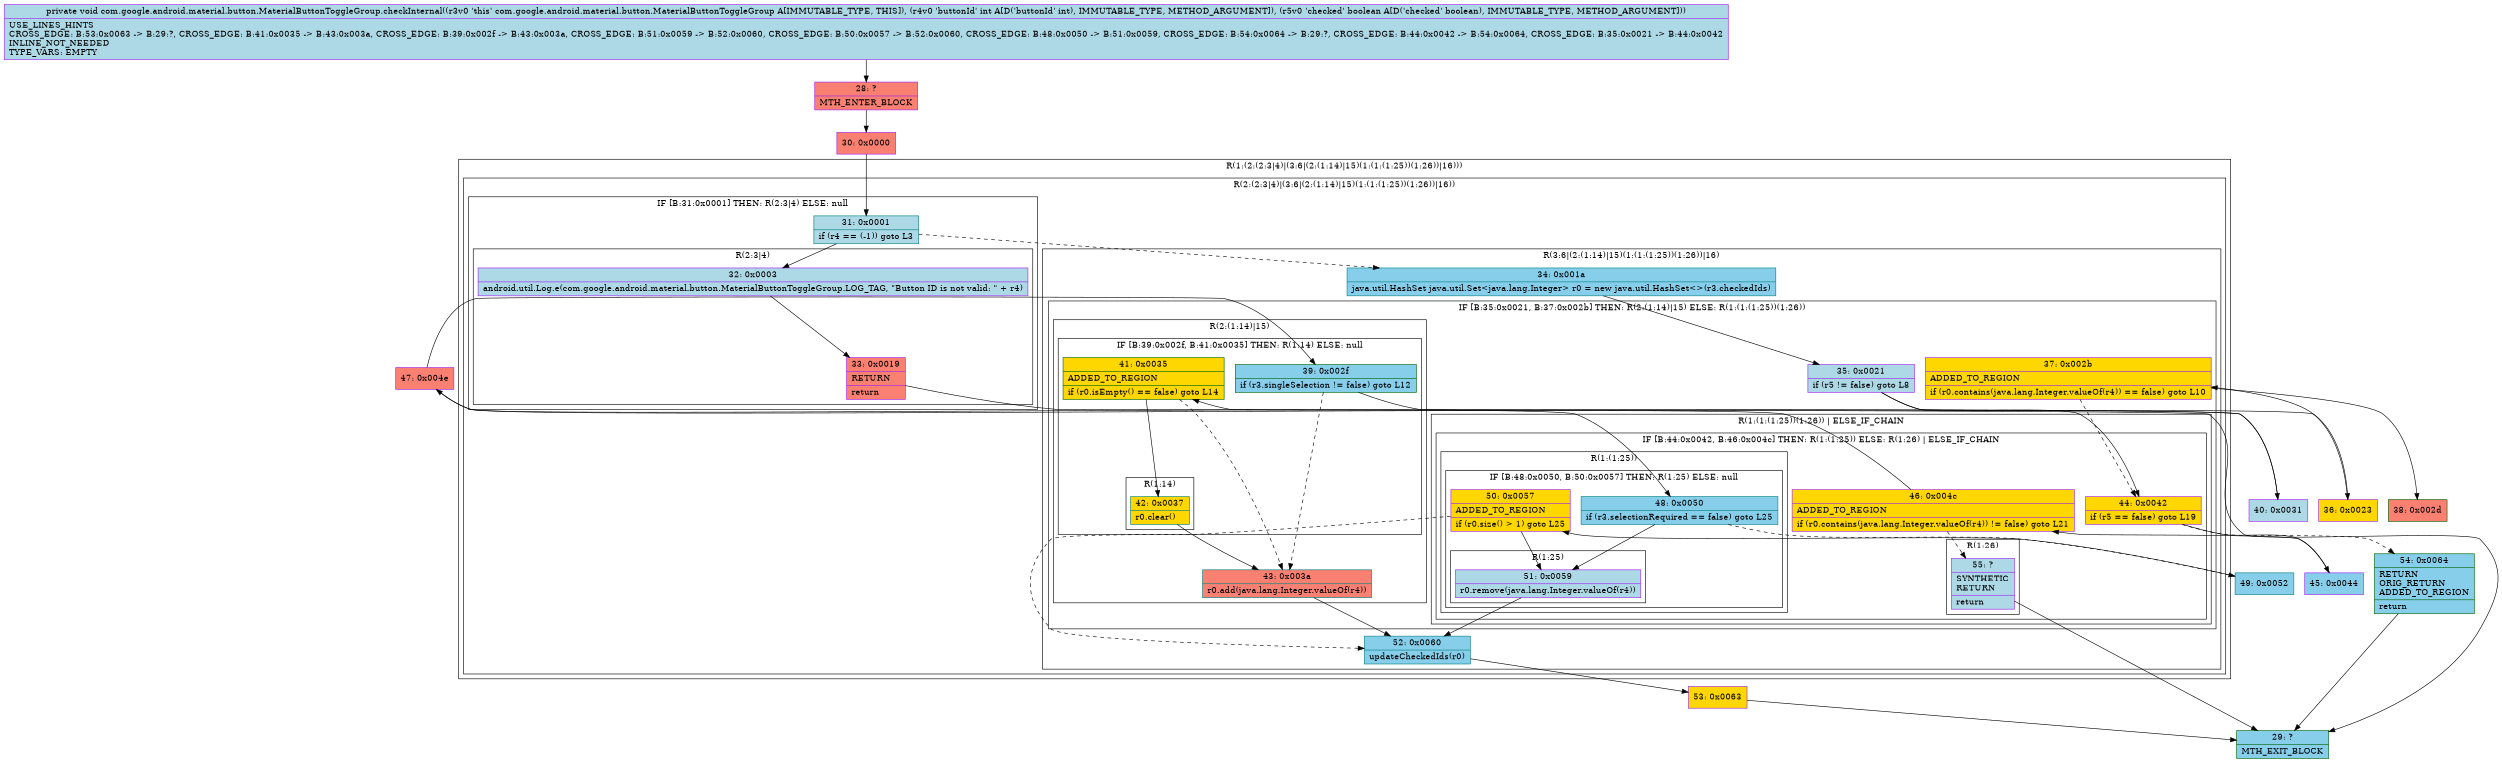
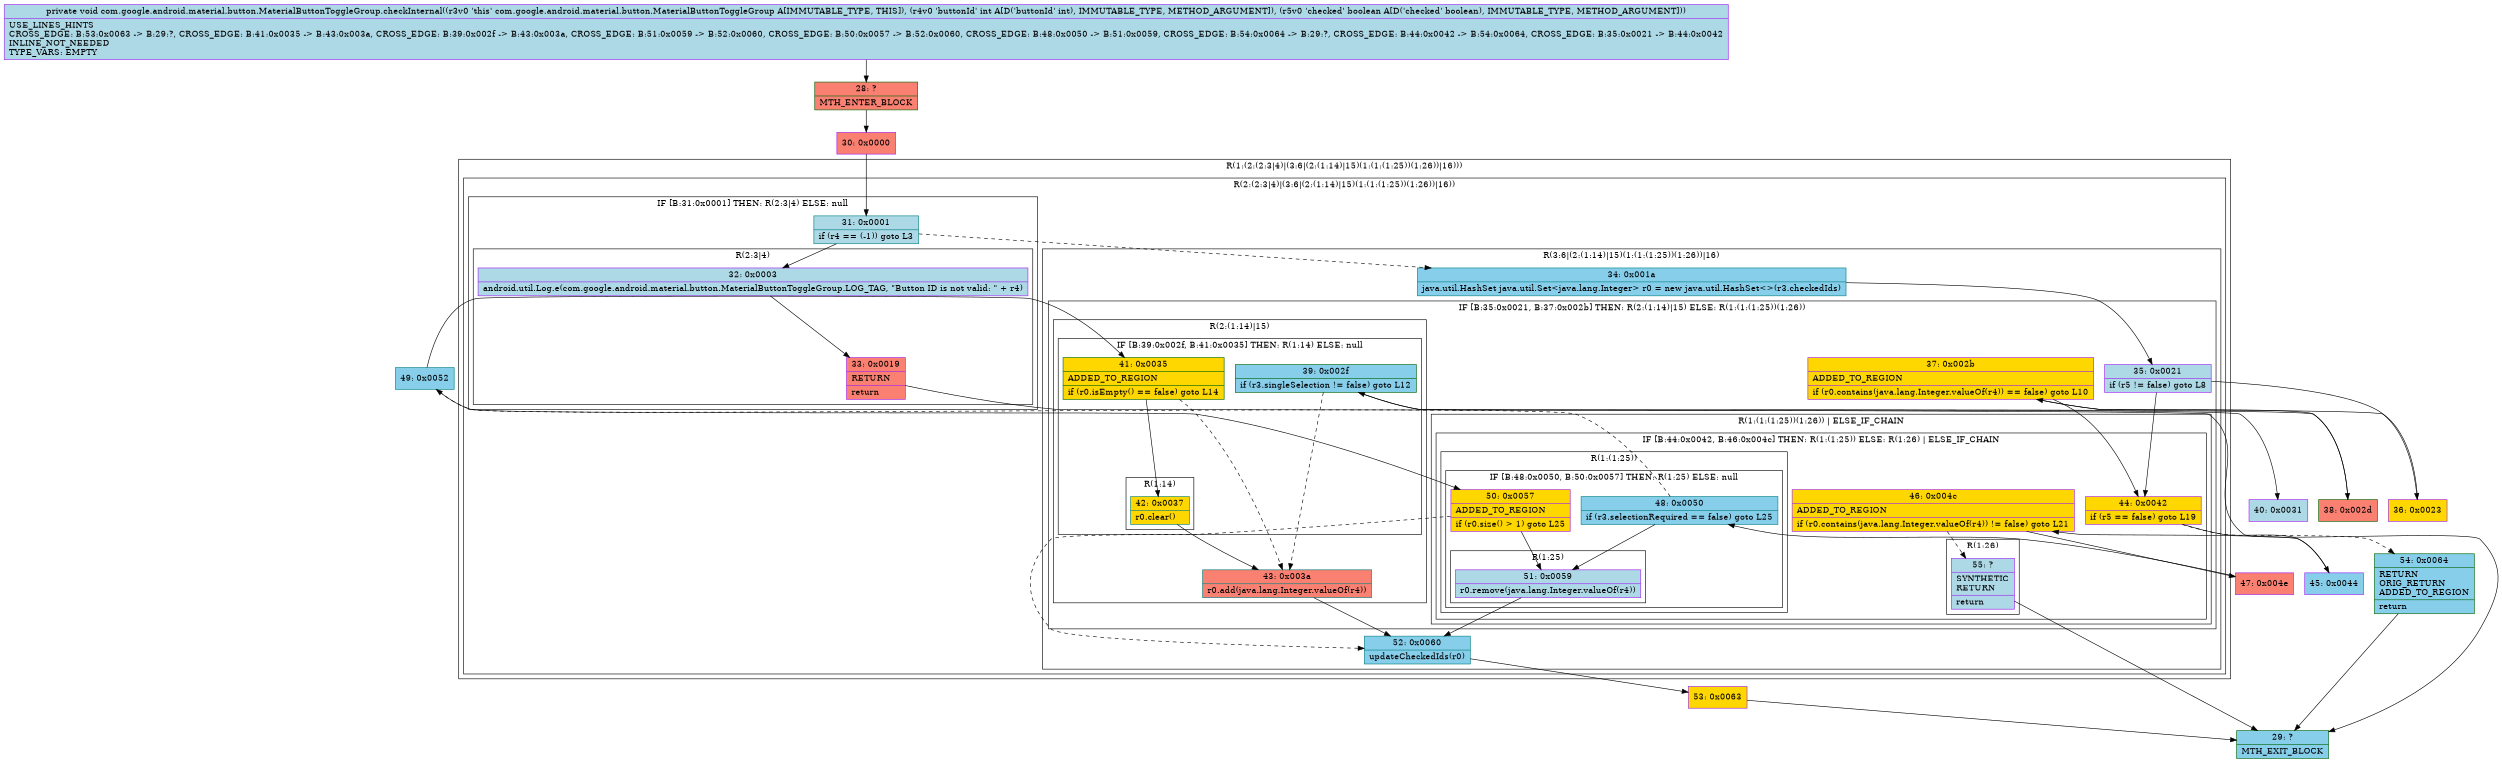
node "28: ?": color purple -> darkgreen
edge "47: 0x004e" -> "39: 0x002f": now "38: 0x002d" -> "39: 0x002f"
edge "40: 0x0031" -> "41: 0x0035": now "49: 0x0052" -> "41: 0x0035"
edge "37: 0x002b" -> "44: 0x0042": style dashed -> solid
